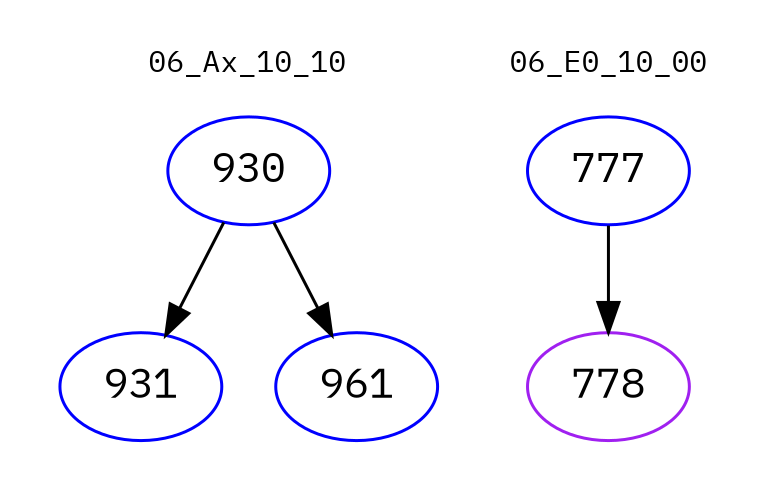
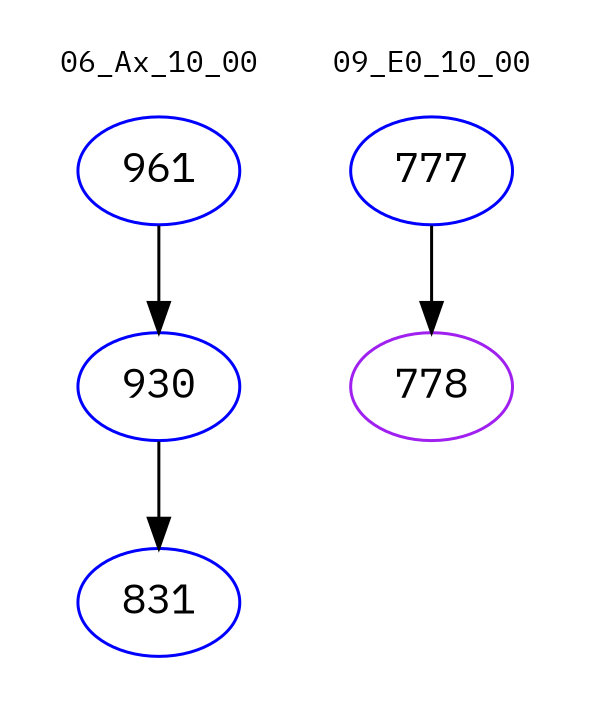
cluster "06_Ax_10_10": label "06_Ax_10_10" -> "06_Ax_10_00"
cluster "06_E0_10_00": label "06_E0_10_00" -> "09_E0_10_00"
edge "930" -> "961": reversed
node "931": label "931" -> "831"
